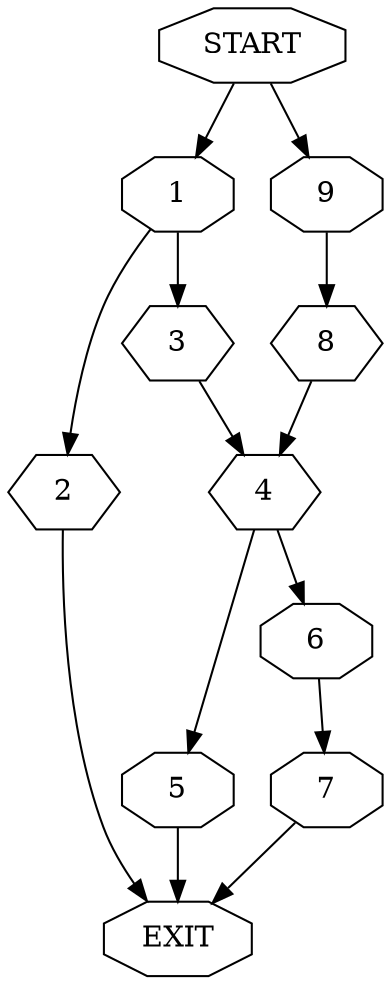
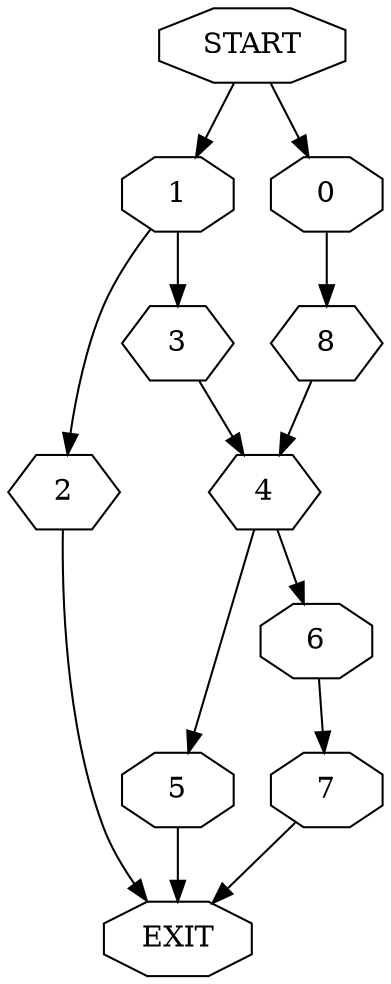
node "9": label "9" -> "0"
